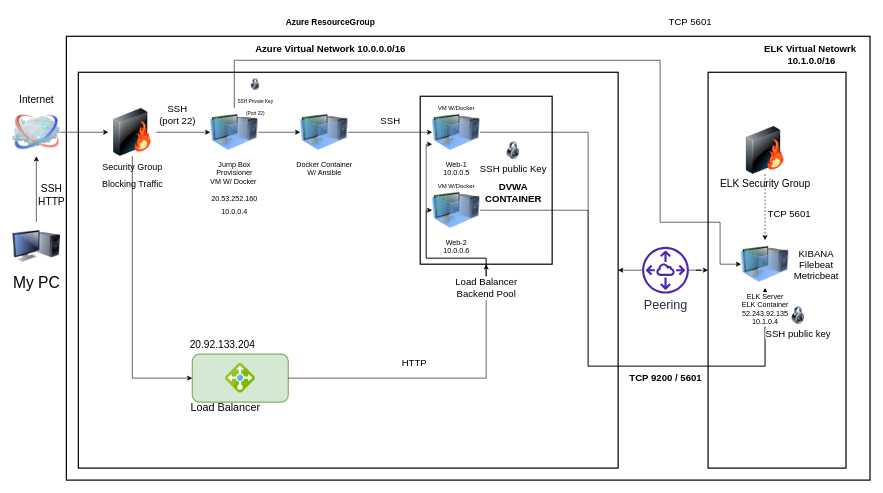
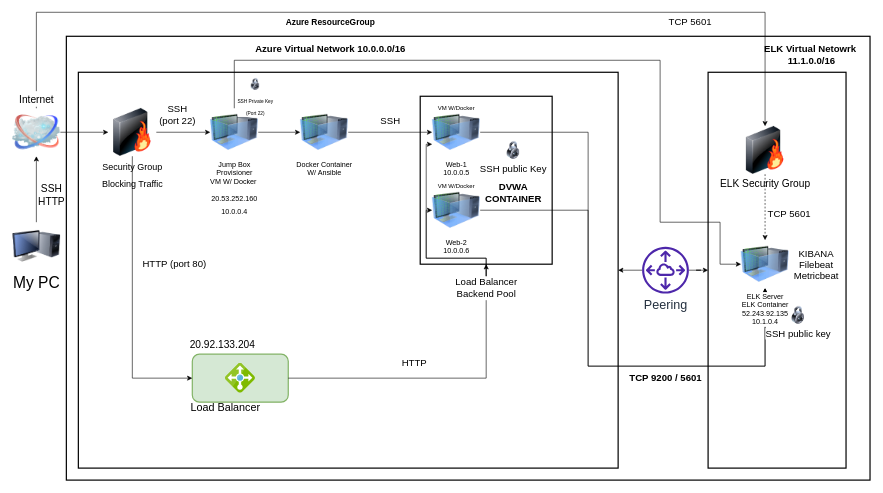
edge "Internet" -> "ELK Security Group": added
node "ELK Virtual Netowrk 10.1.0.0/16": label "ELK Virtual Netowrk 10.1.0.0/16" -> "ELK Virtual Netowrk 11.1.0.0/16"
node "HTTP (port 80)": added
